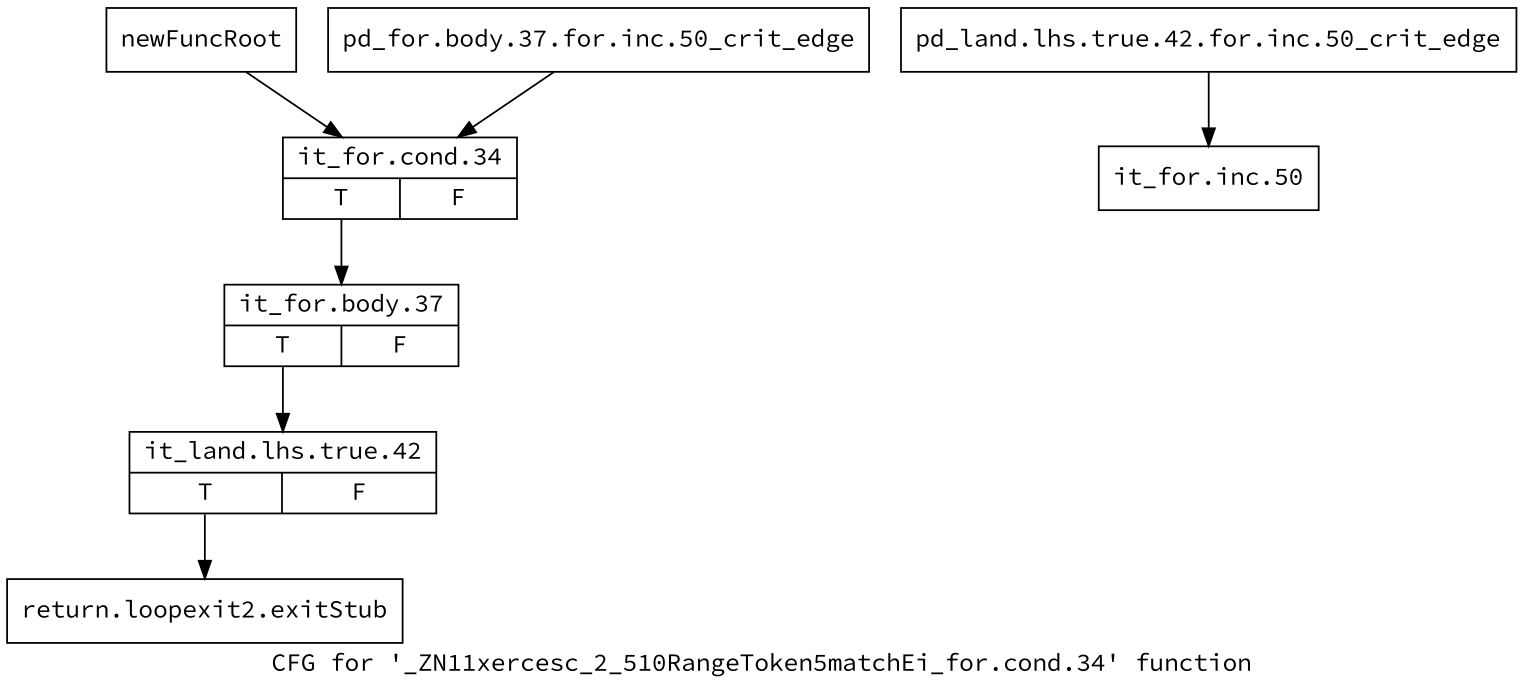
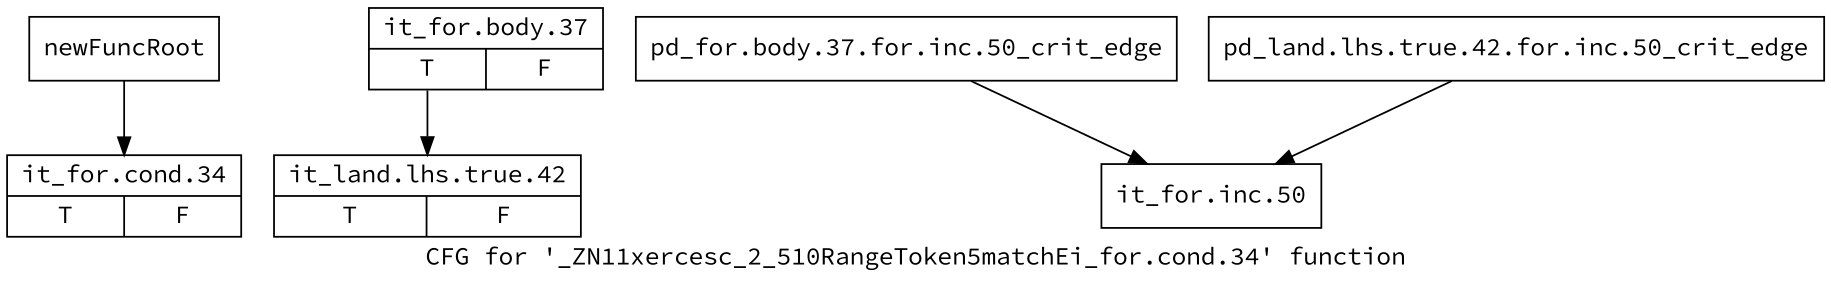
edge "pd_for.body.37.for.inc.50_crit_edge" -> "it_for.cond.34": now "pd_for.body.37.for.inc.50_crit_edge" -> "it_for.inc.50"
edge "it_for.cond.34" -> "it_for.body.37": removed
node "return.loopexit2.exitStub": removed
